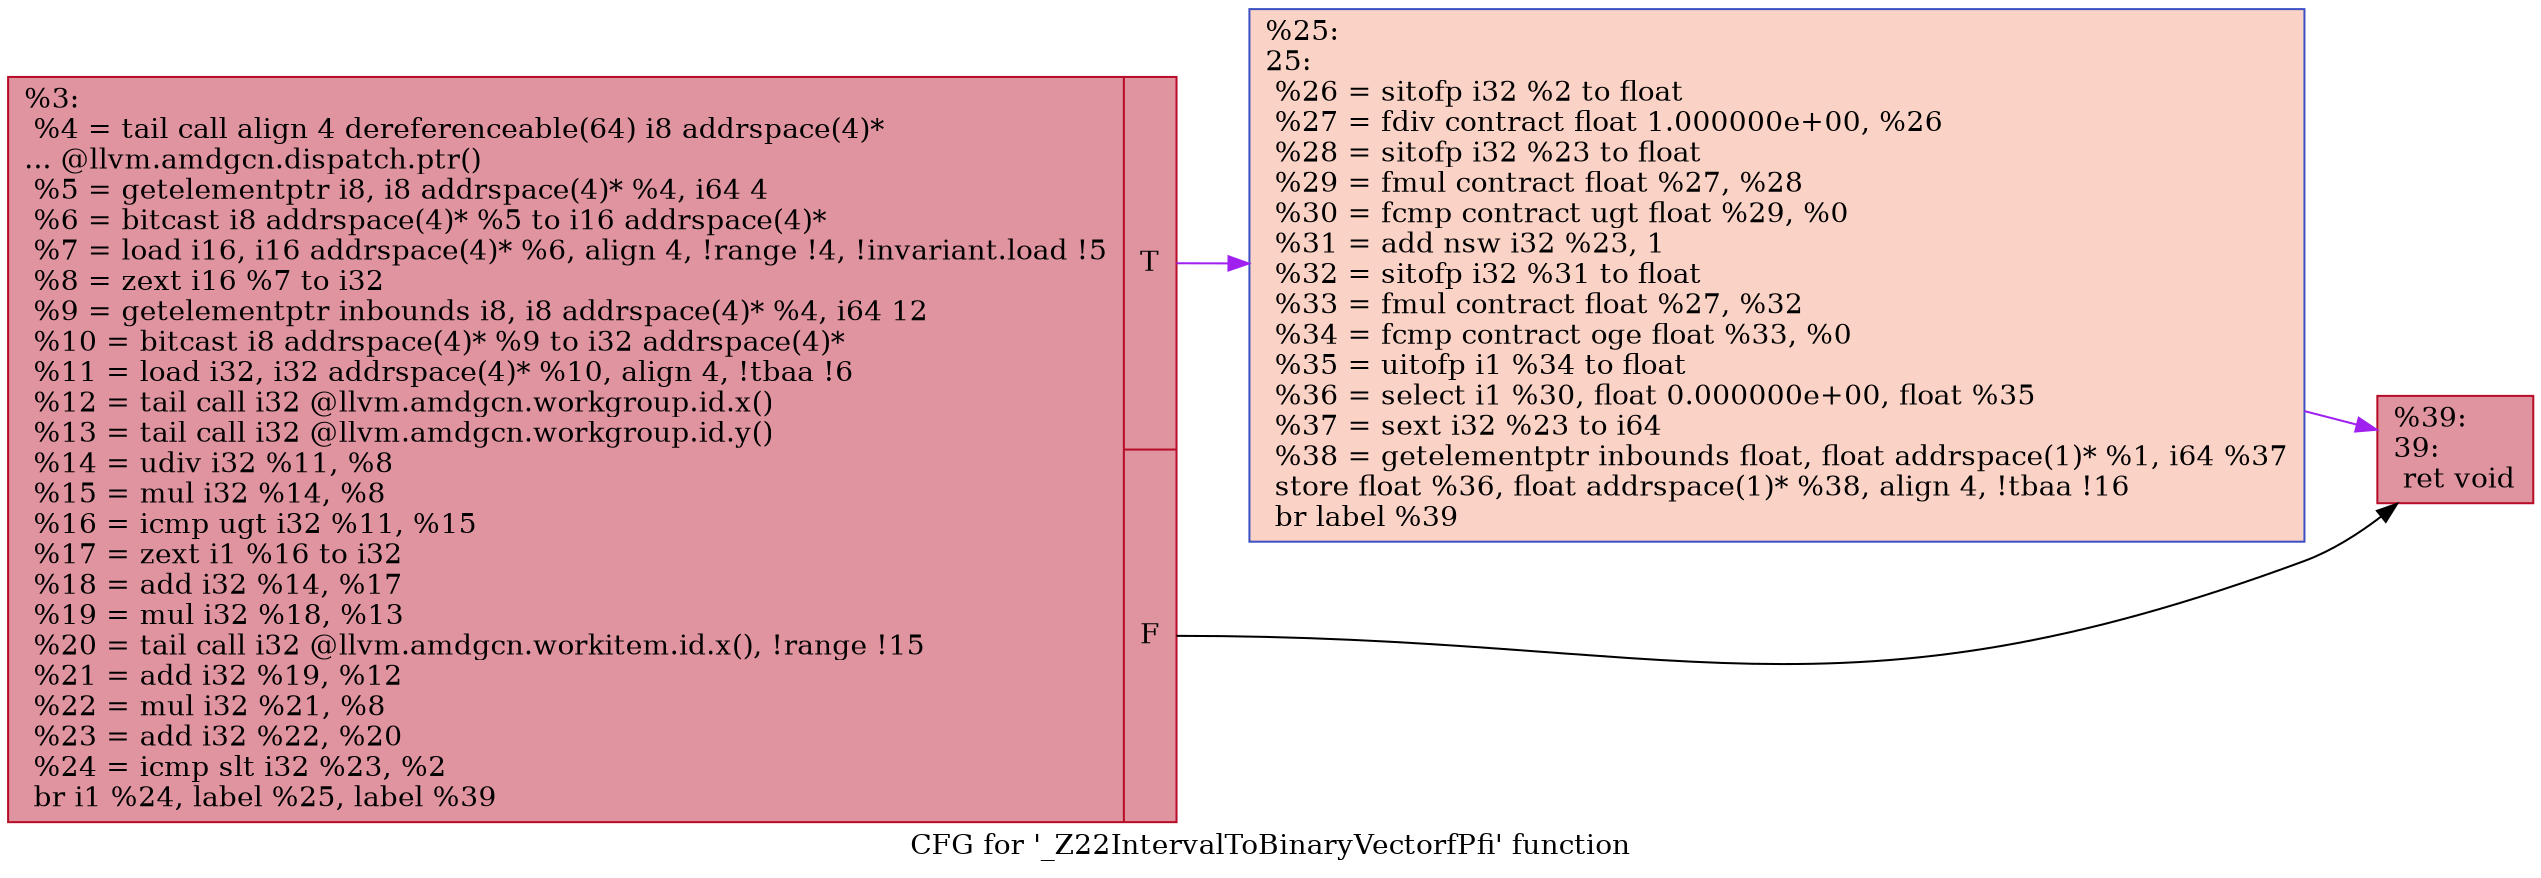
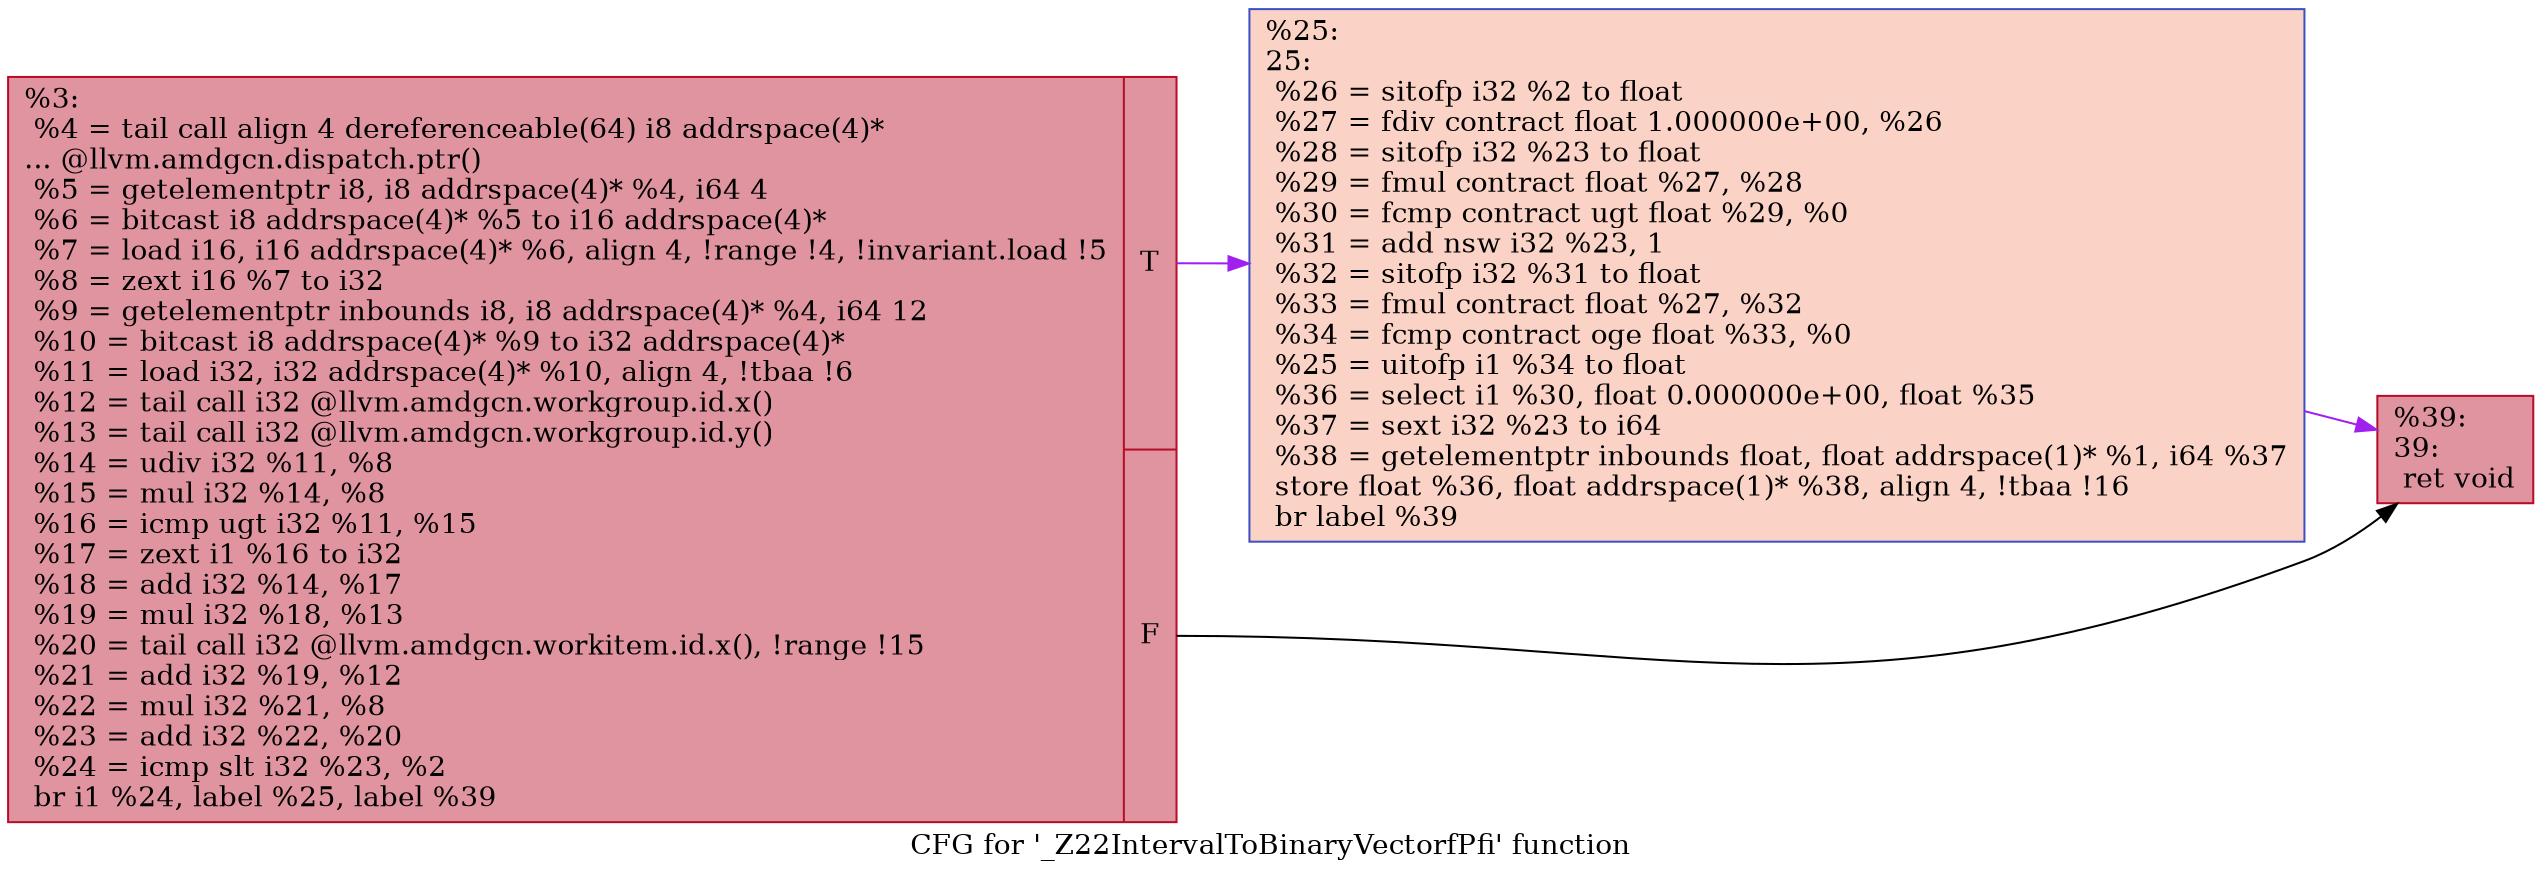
node "%25:": text "%35 = uitofp i1 %34 to float" -> "%25 = uitofp i1 %34 to float"
